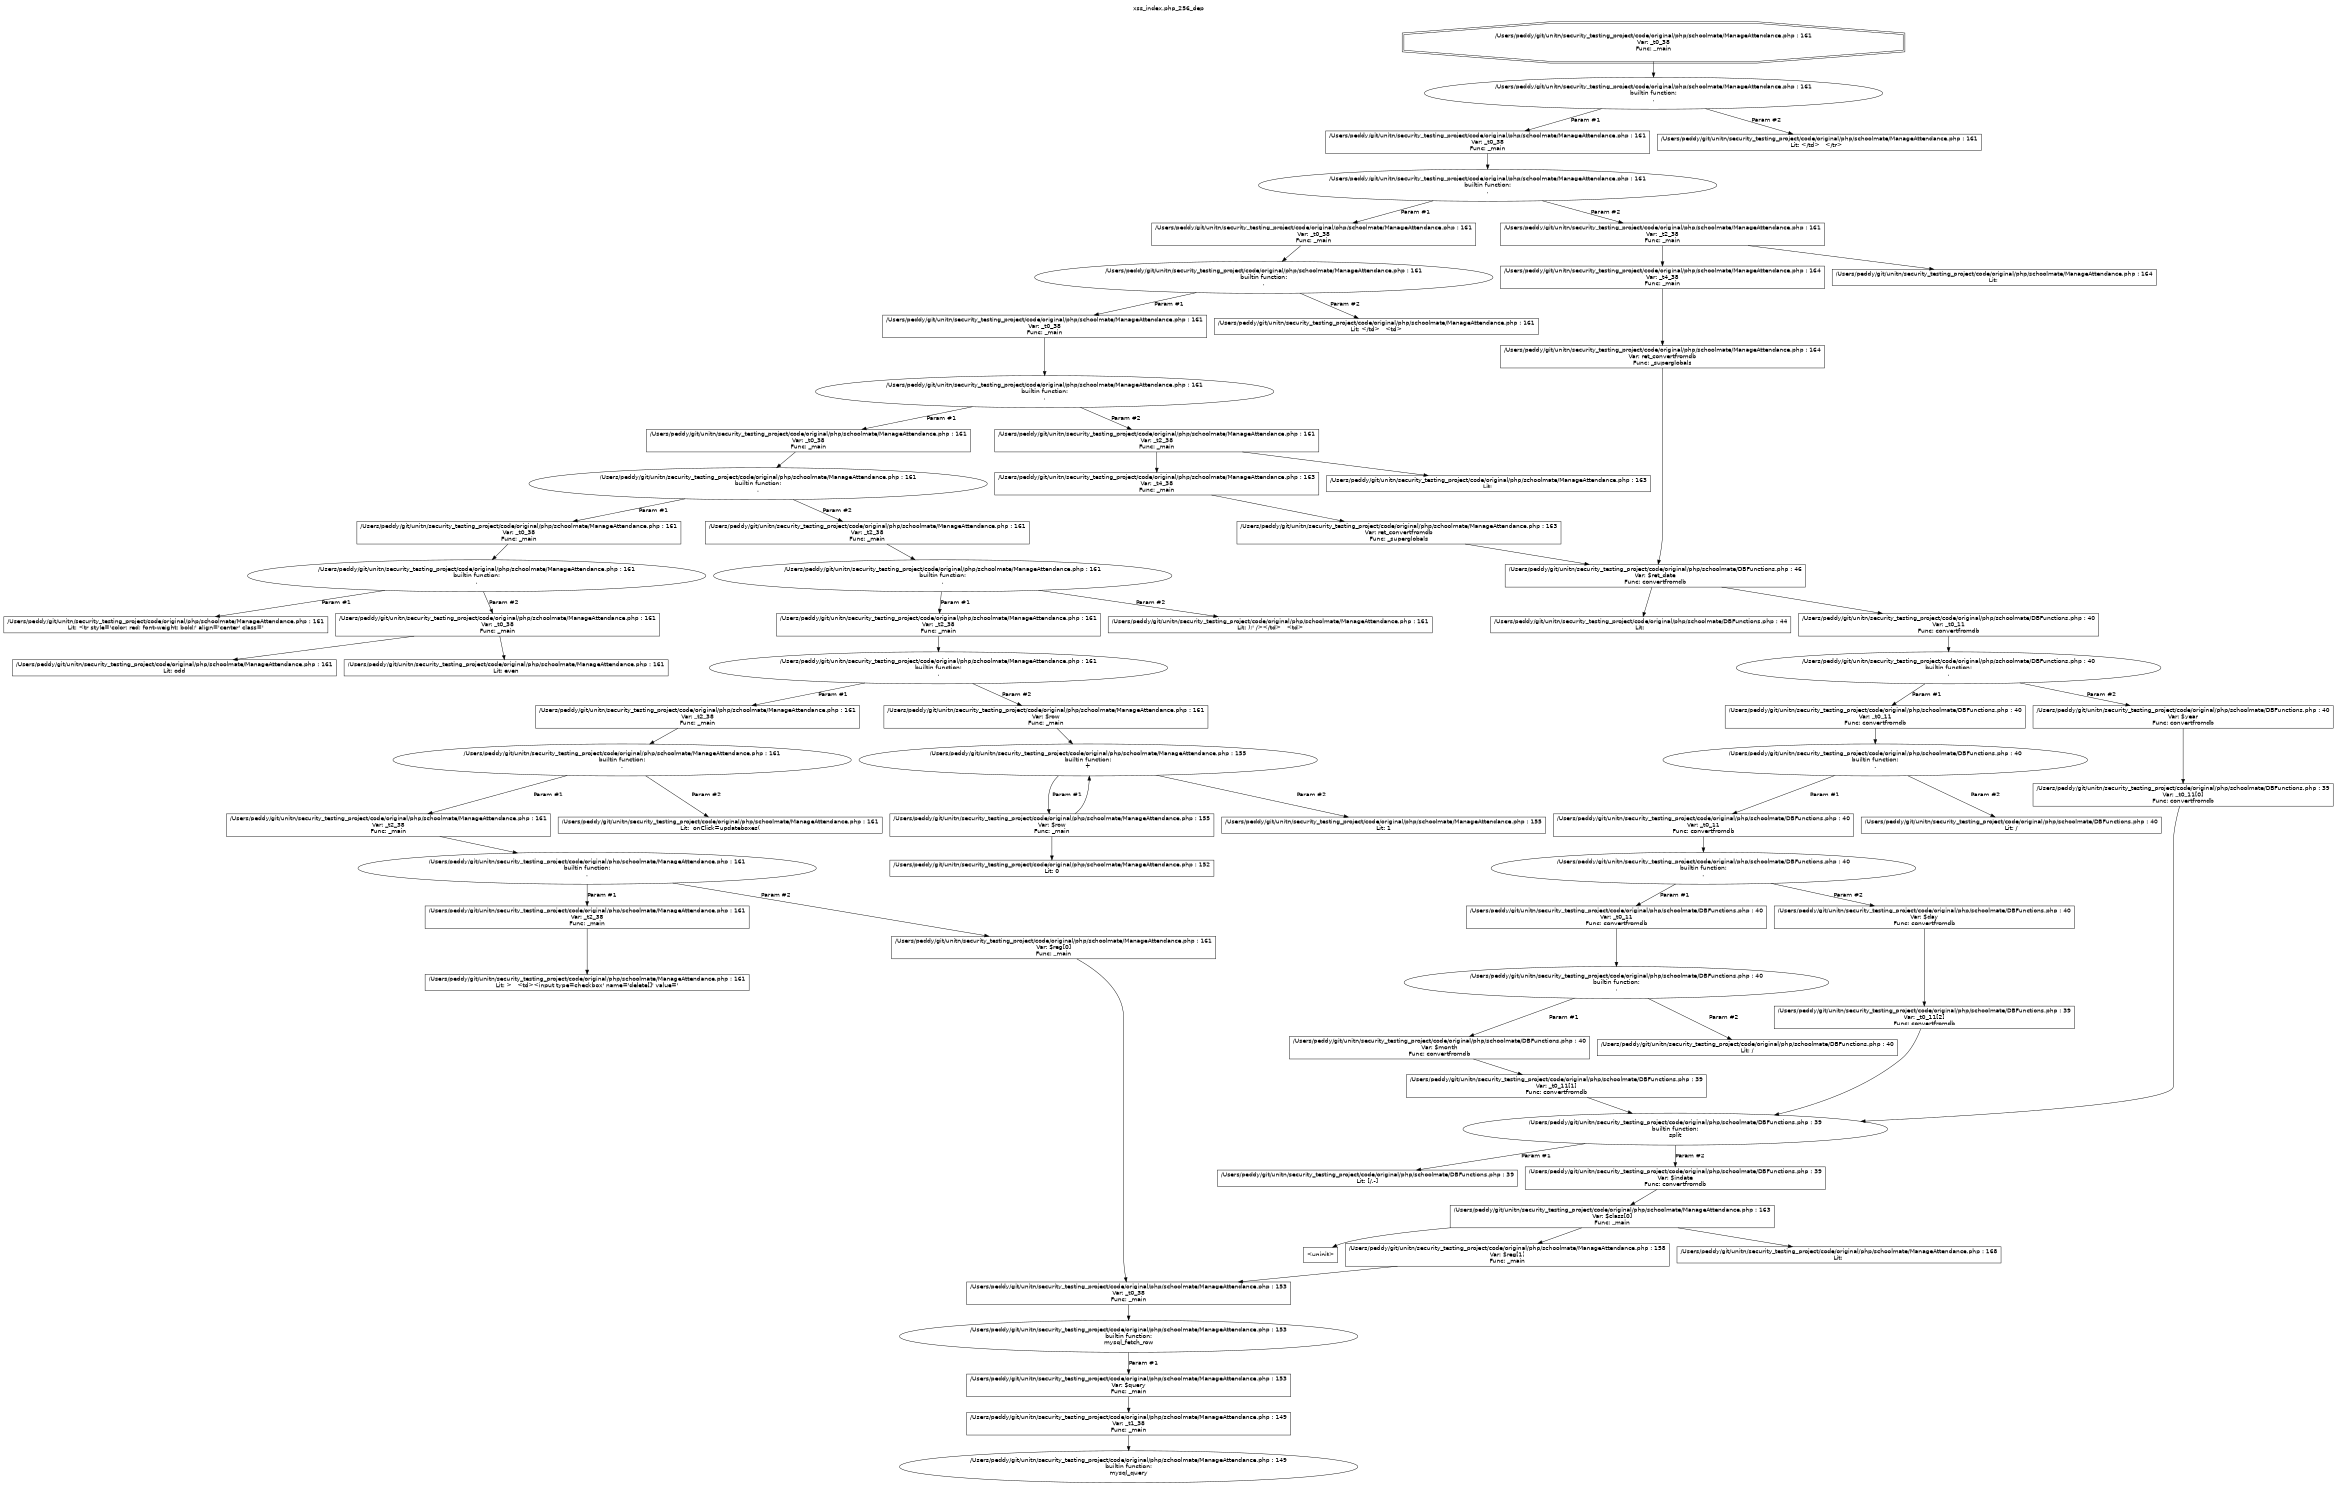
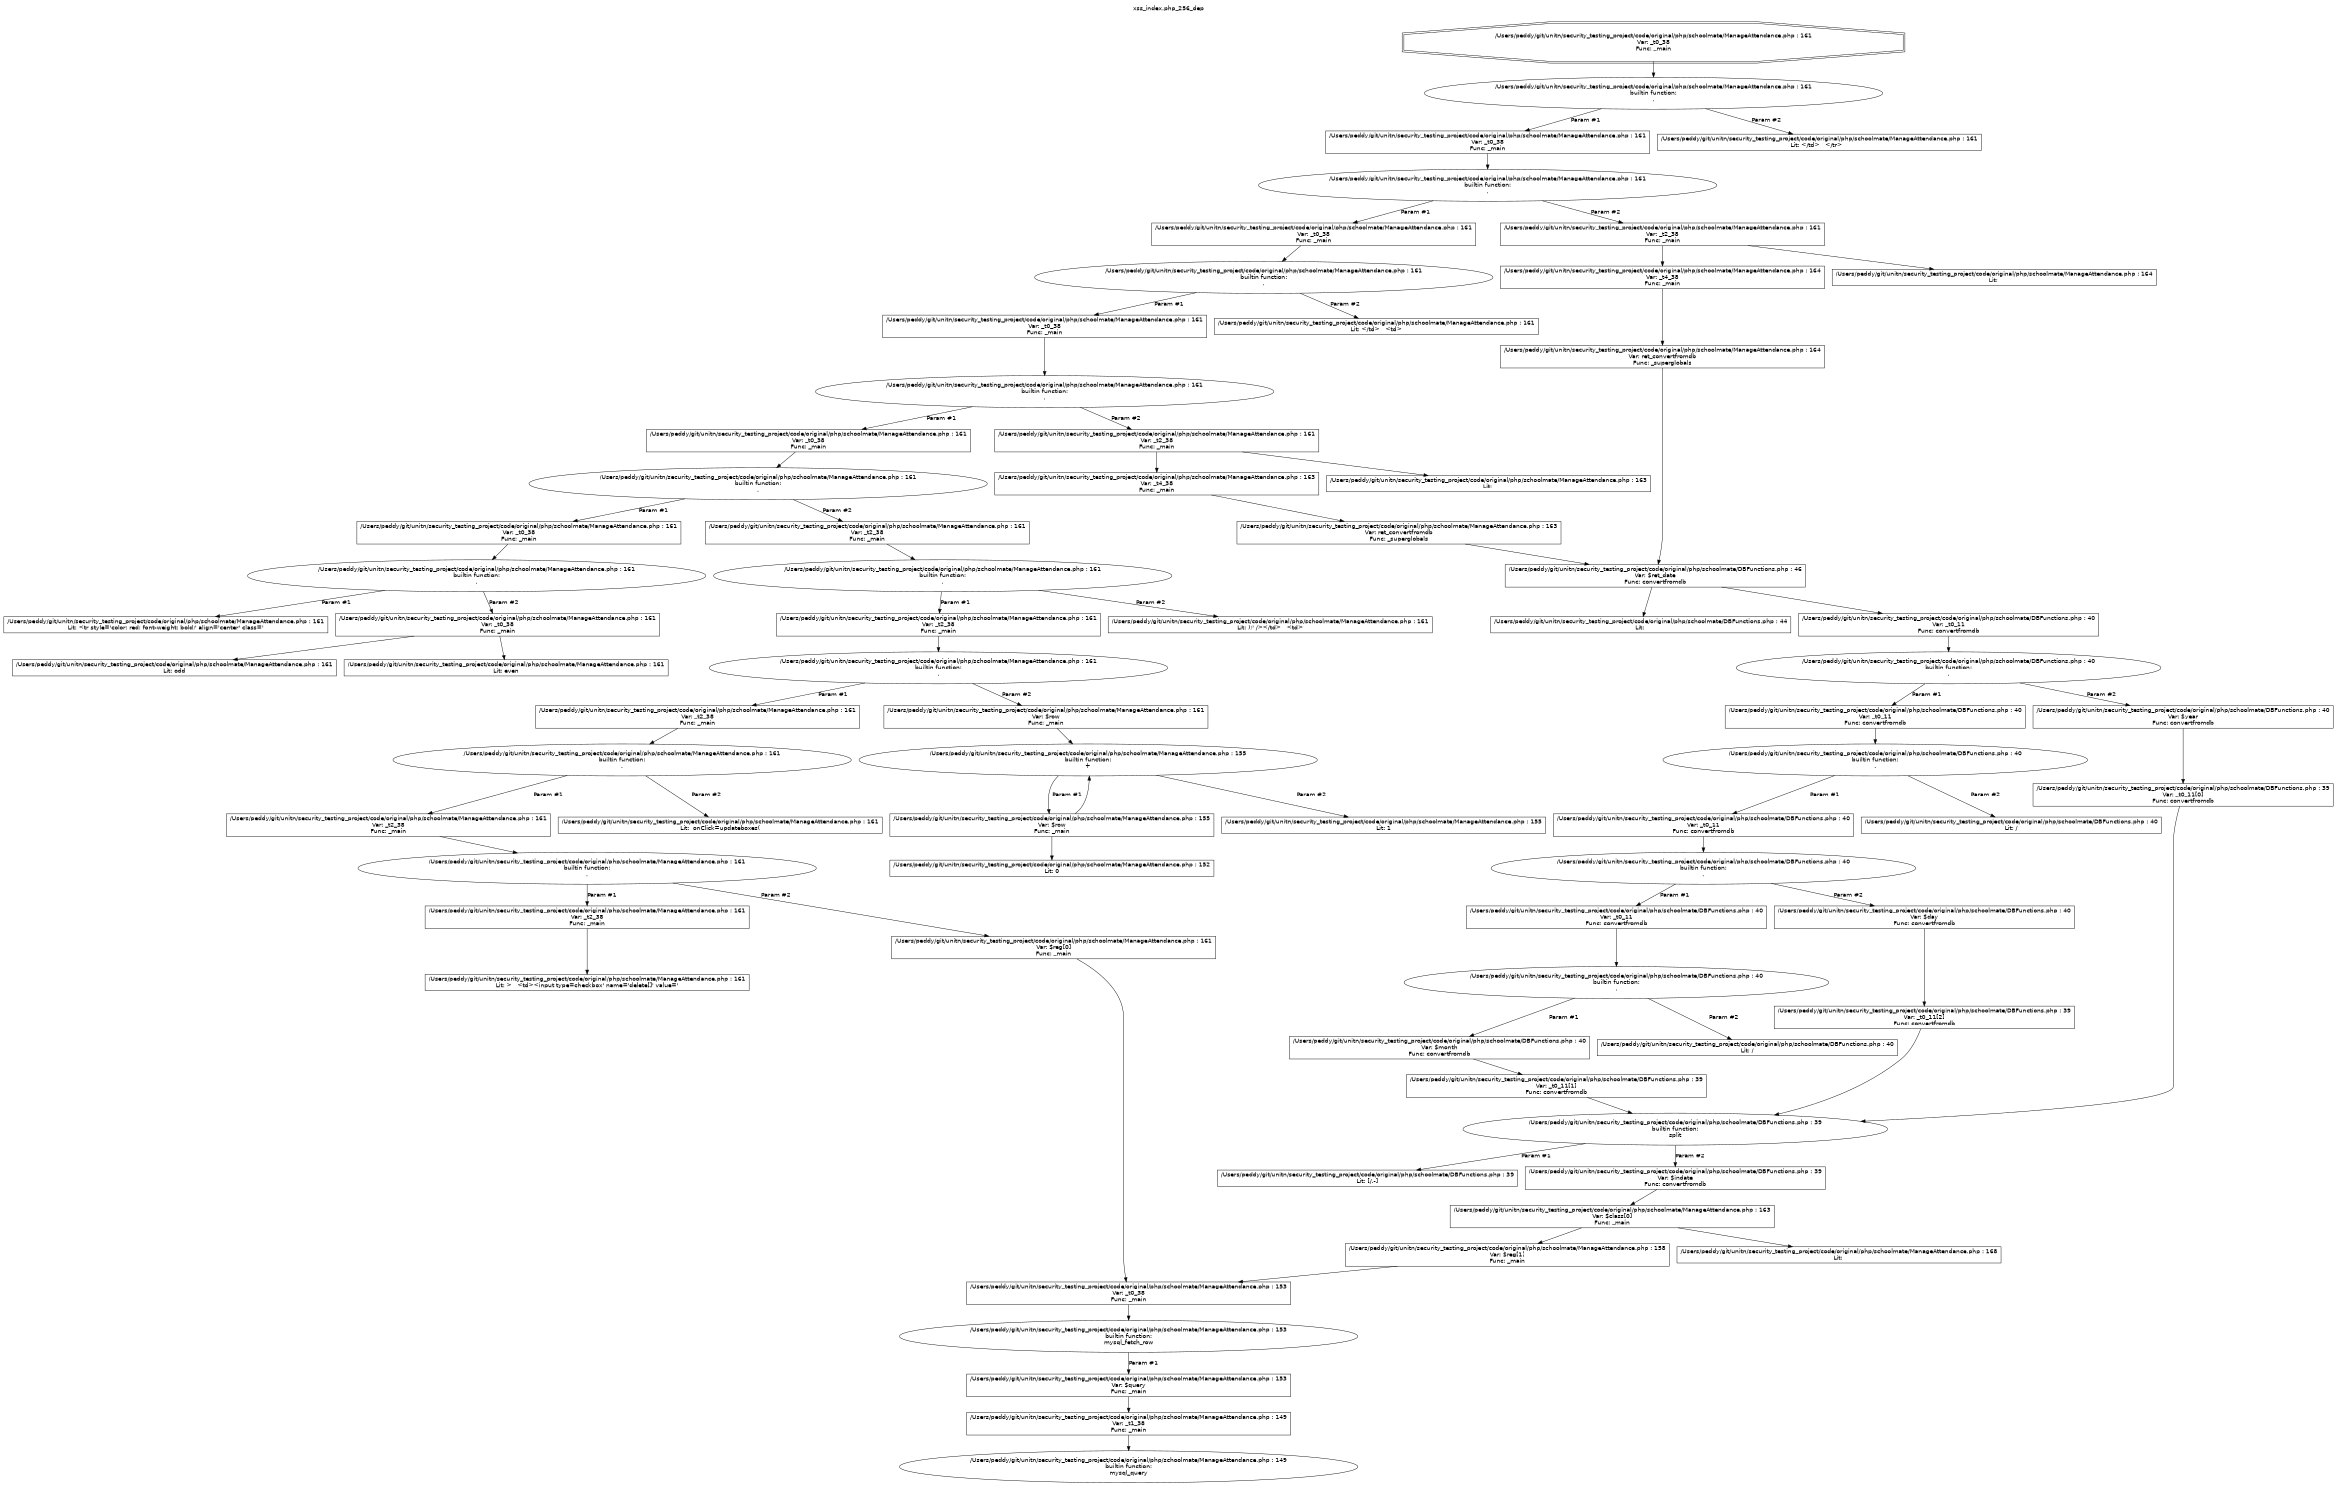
node "<uninit>": removed
